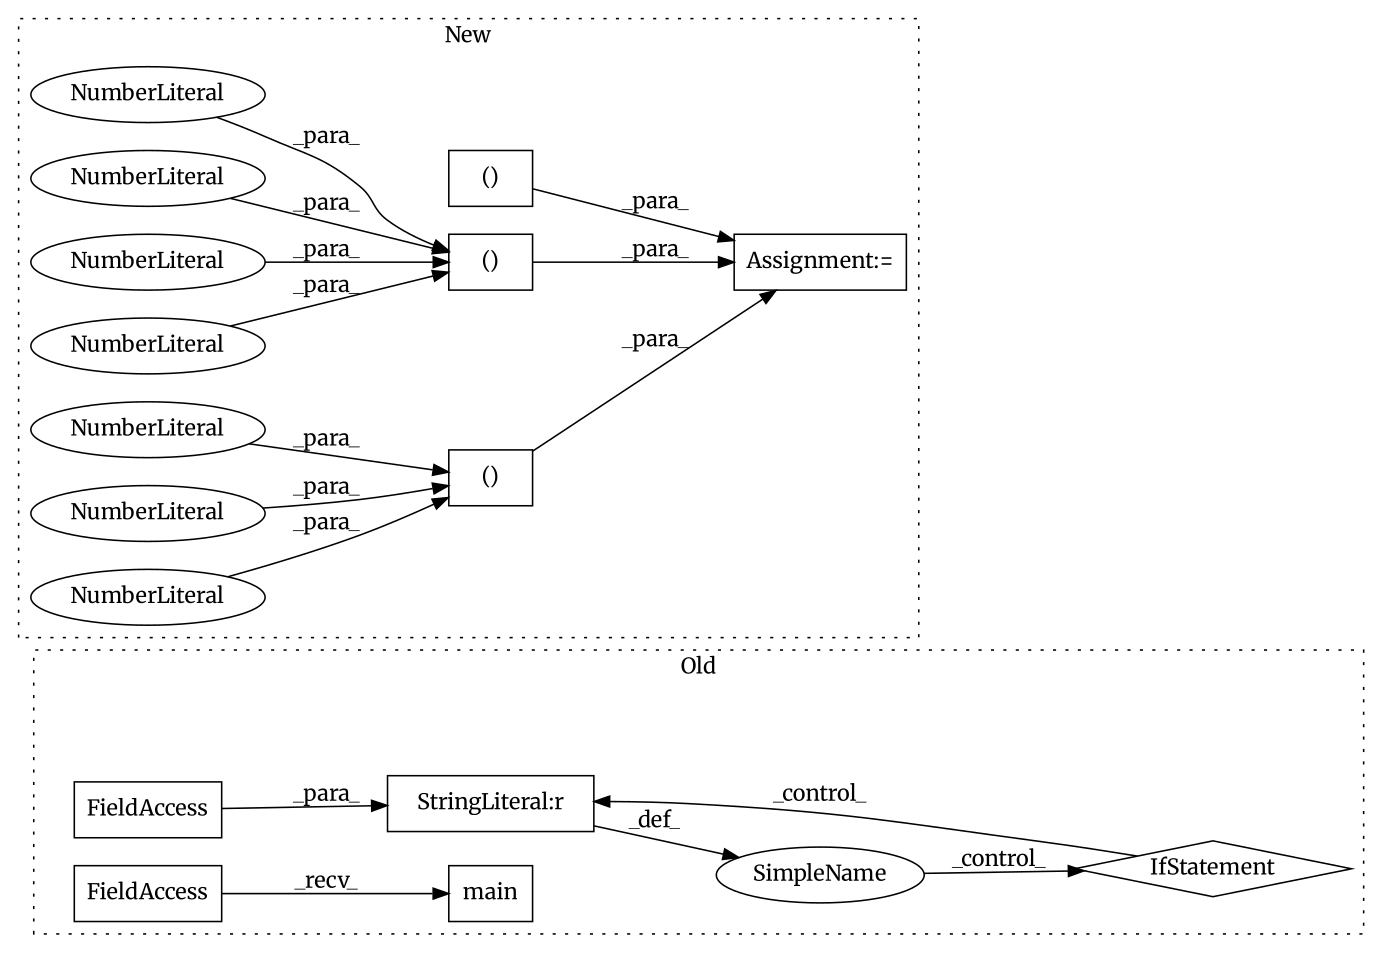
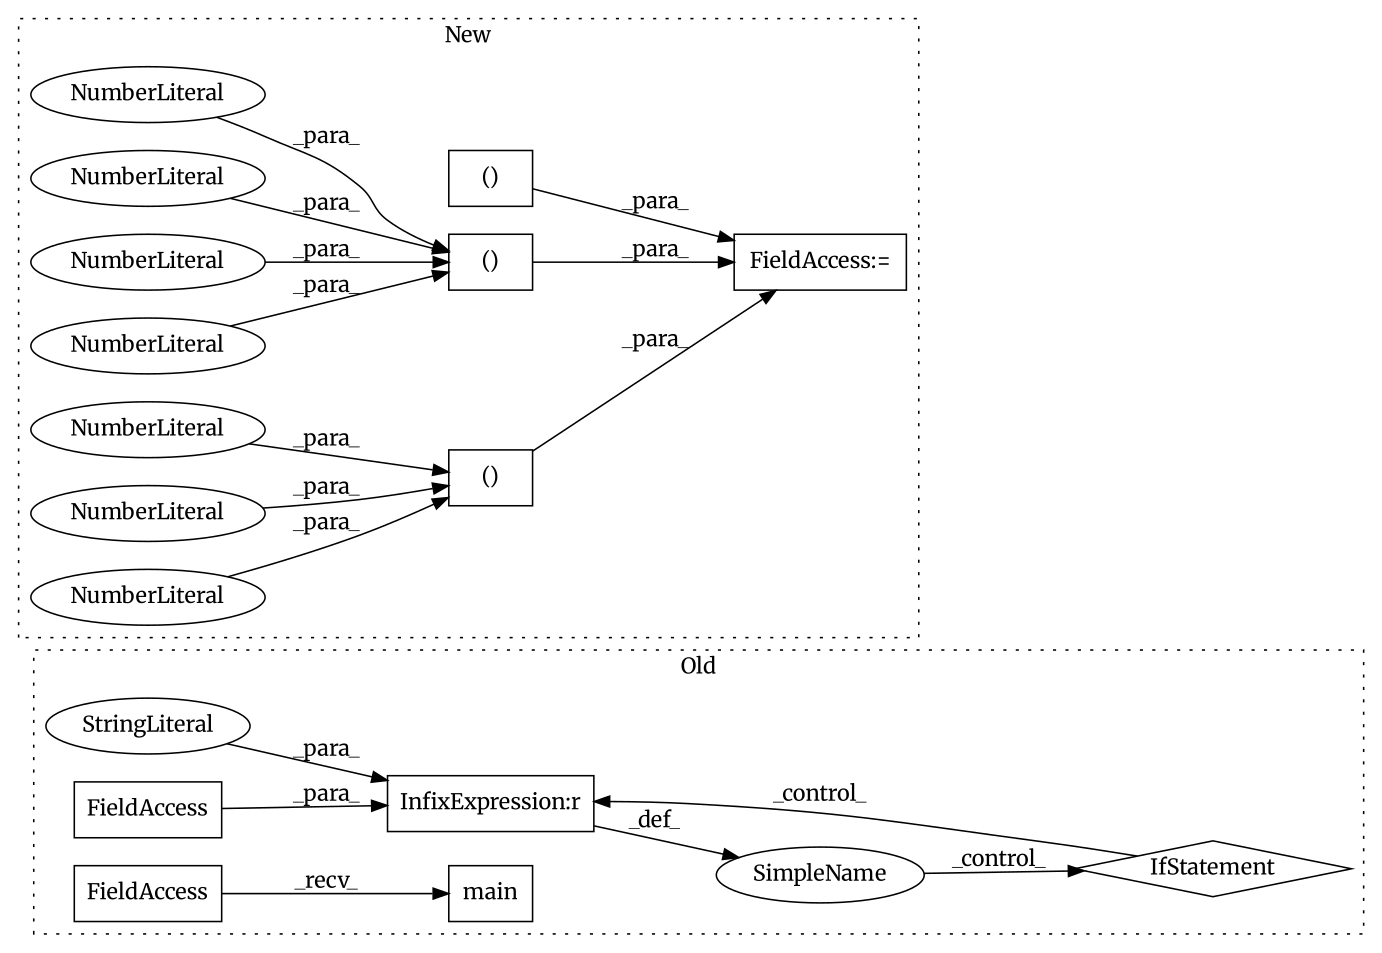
node "Assignment:=": label "Assignment:=" -> "FieldAccess:="
node "StringLiteral": added
node "StringLiteral:r": label "StringLiteral:r" -> "InfixExpression:r"
